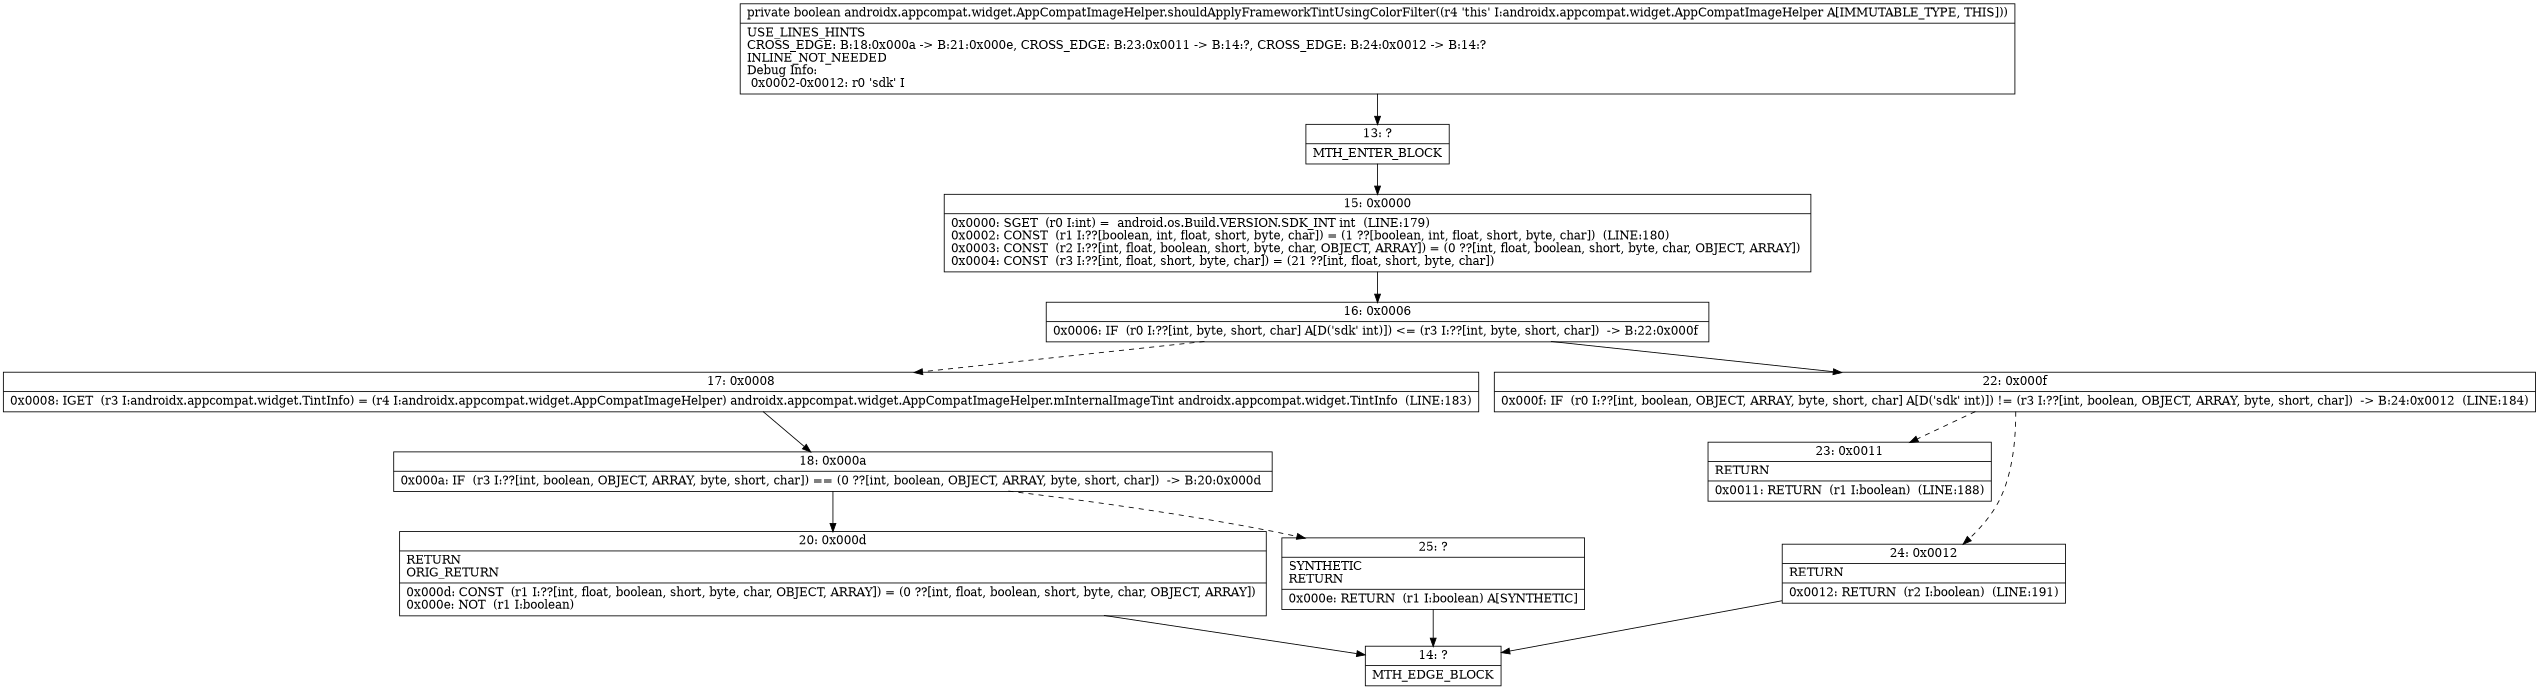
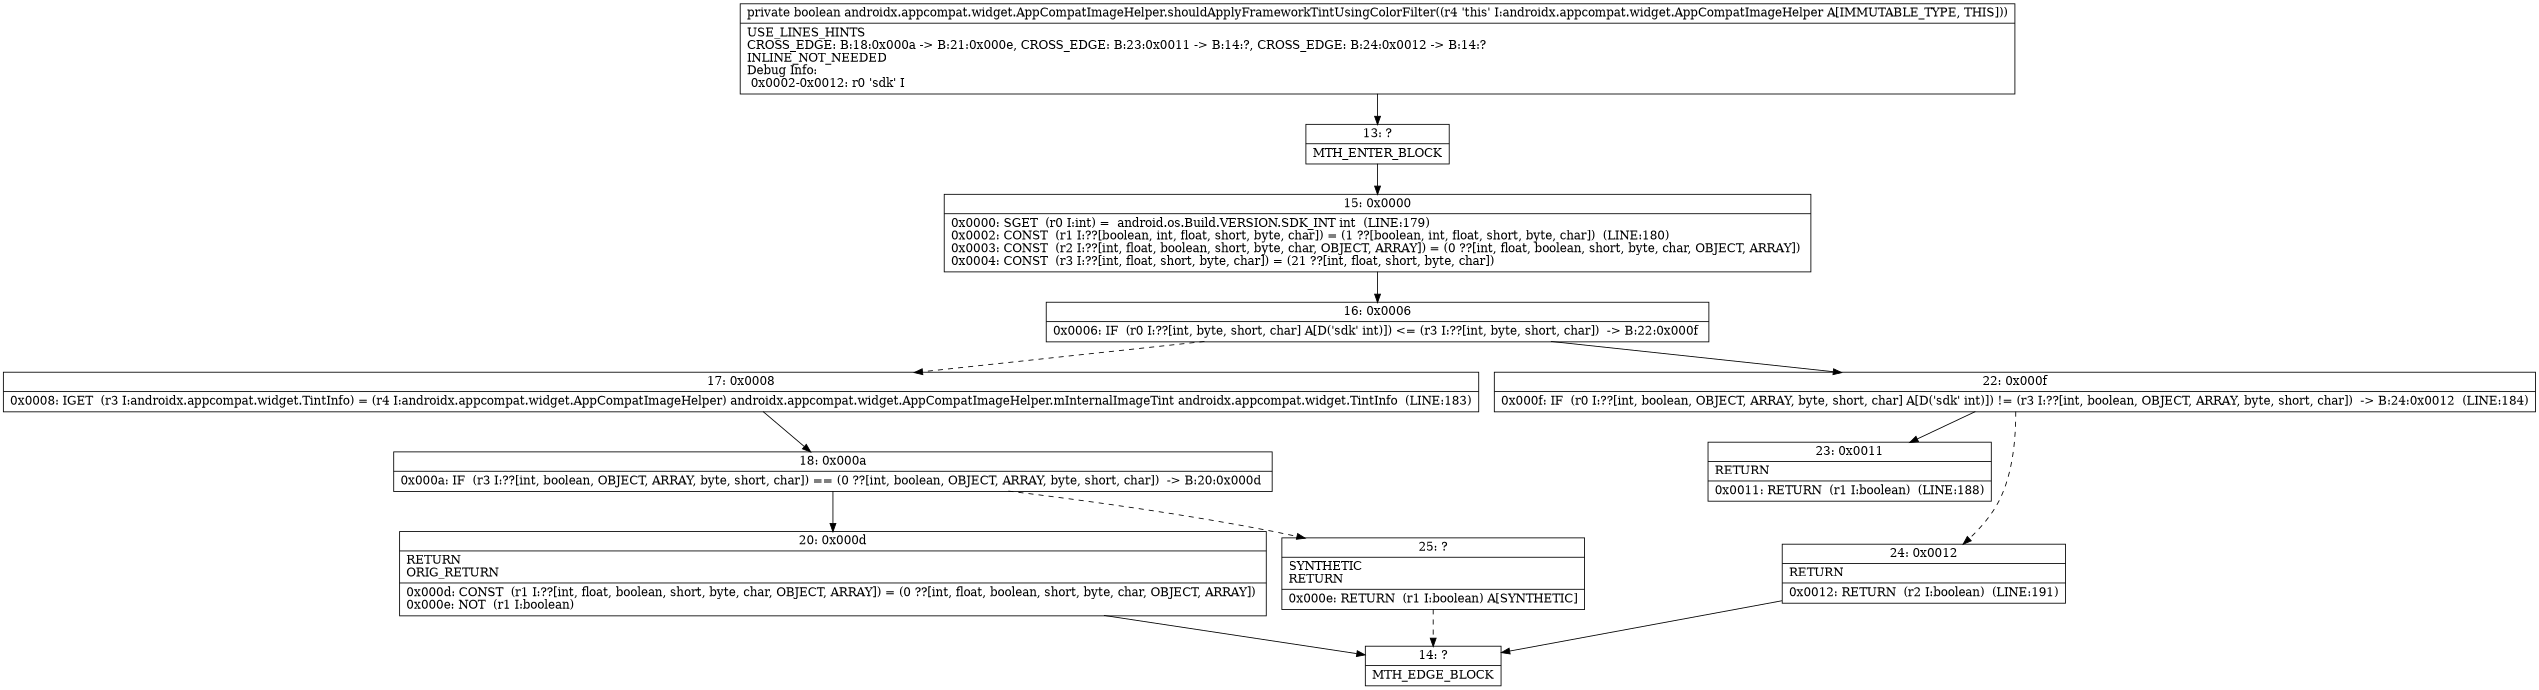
edge "22: 0x000f" -> "23: 0x0011": style dashed -> solid
edge "25: ?" -> "14: ?": style solid -> dashed
